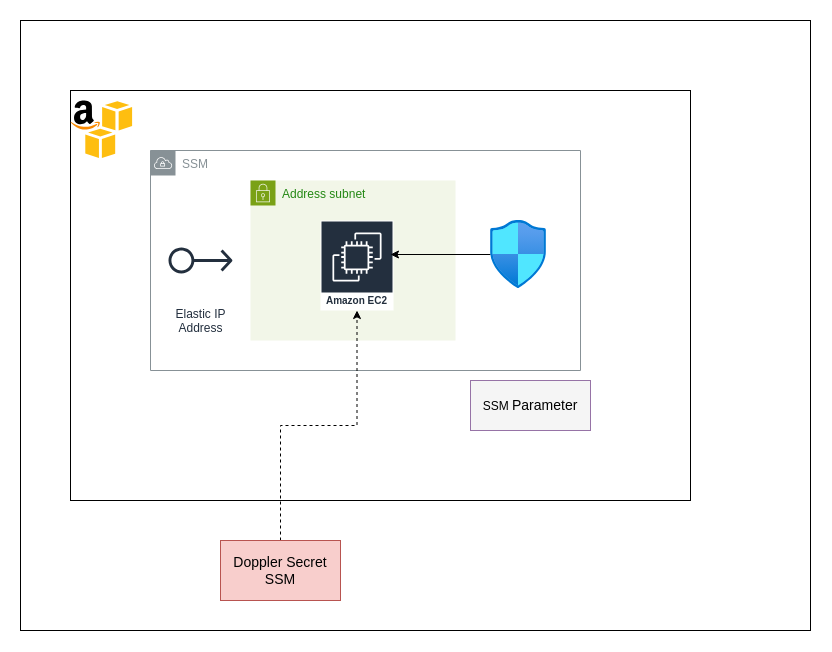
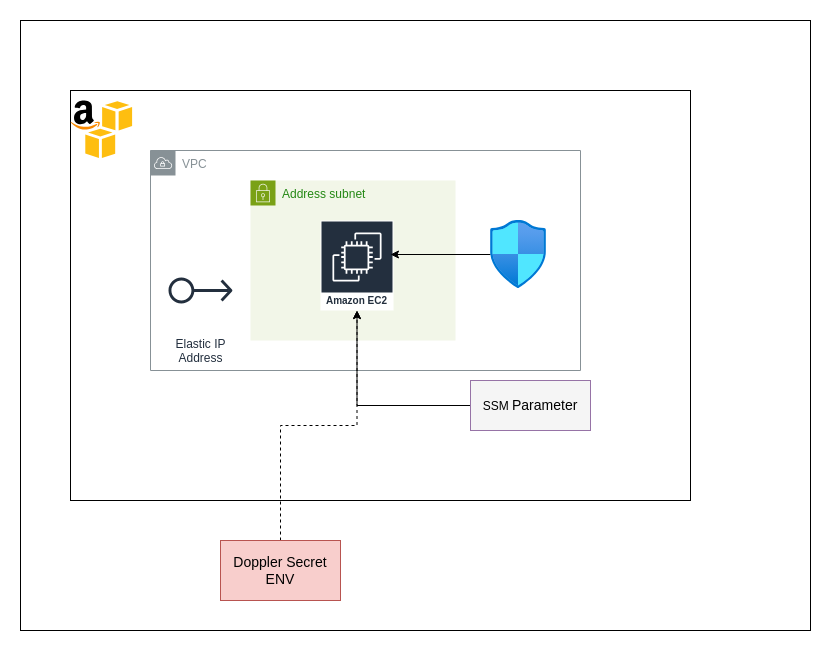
node "SSM": label "SSM" -> "VPC"
node "Elastic IP Address": moved (201, 261) -> (201, 291)
edge "SSM Parameter" -> "Amazon EC2": added
node "Doppler Secret SSM": label "Doppler Secret SSM" -> "Doppler Secret ENV"
